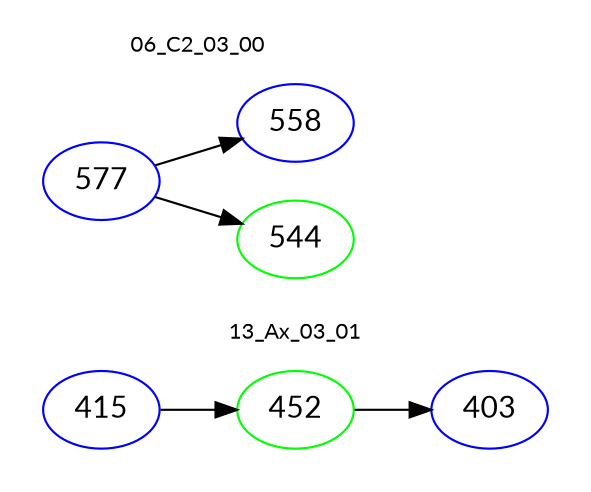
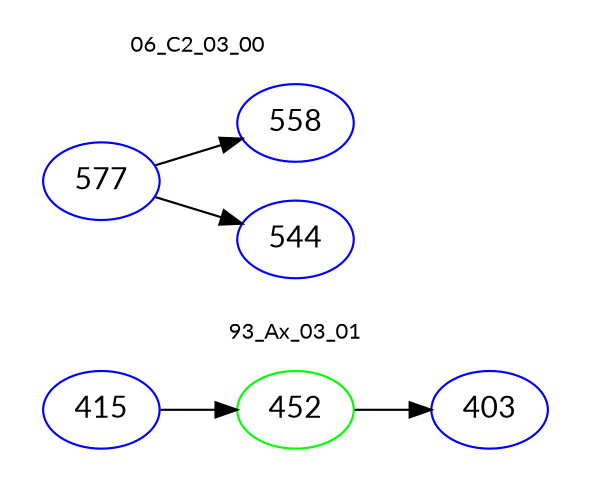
node "544": color green -> blue
cluster "13_Ax_03_01": label "13_Ax_03_01" -> "93_Ax_03_01"
